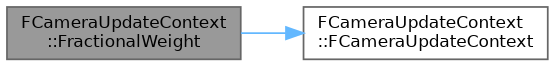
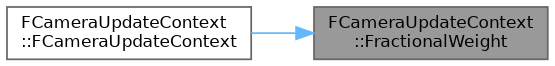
edge "FCameraUpdateContext ::FractionalWeight" -> "FCameraUpdateContext ::FCameraUpdateContext": reversed
